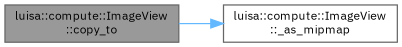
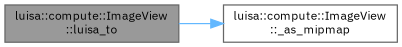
node "luisa::compute::ImageView ::copy_to": label "luisa::compute::ImageView ::copy_to" -> "luisa::compute::ImageView ::luisa_to"
